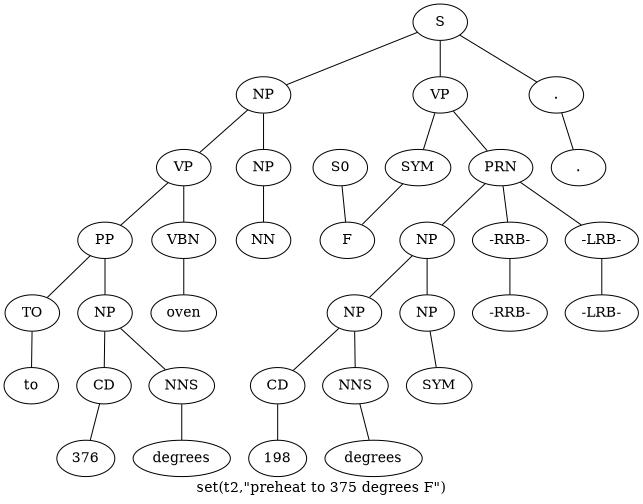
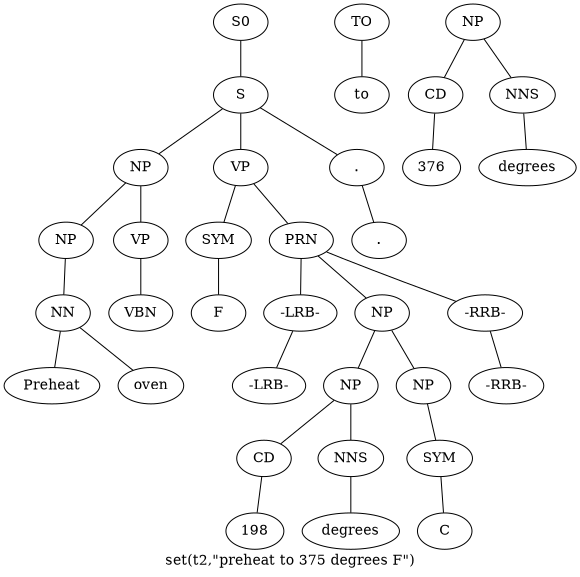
edge "S0" -- "F": now "S0" -- "S"
node "PP": removed
edge "VBN" -- "oven": now "NN" -- "oven"
node "Preheat": added
node "C": added
